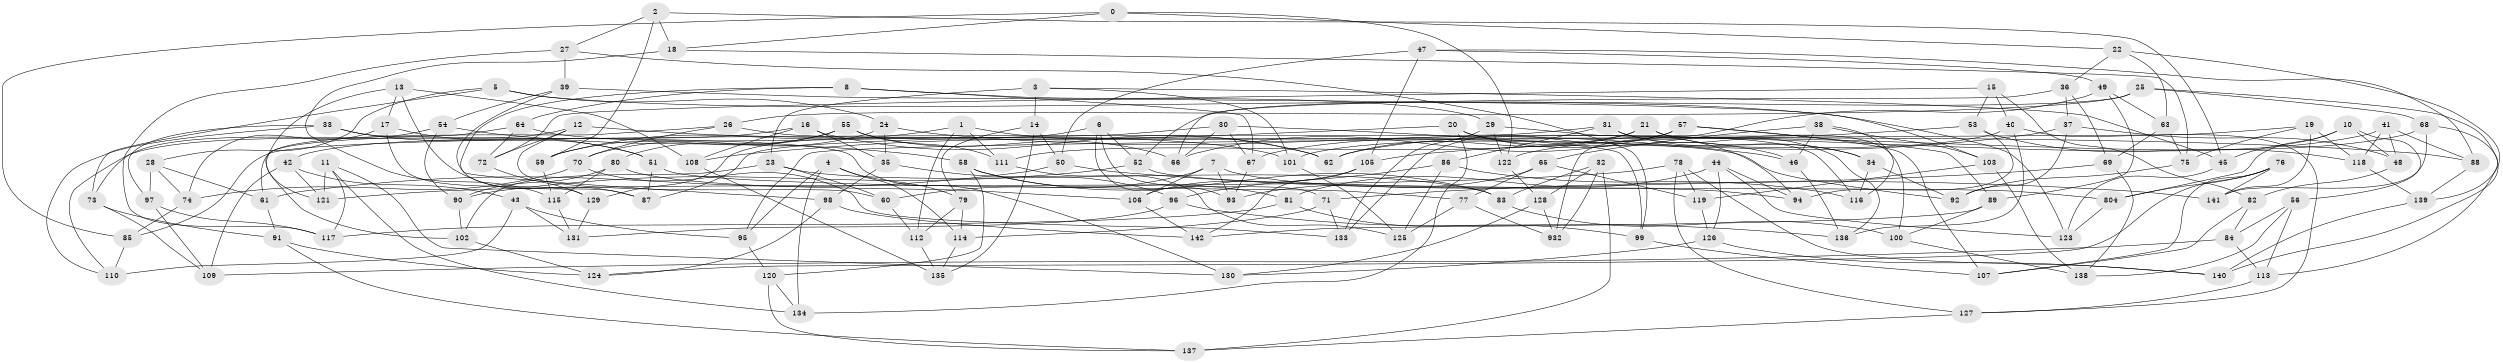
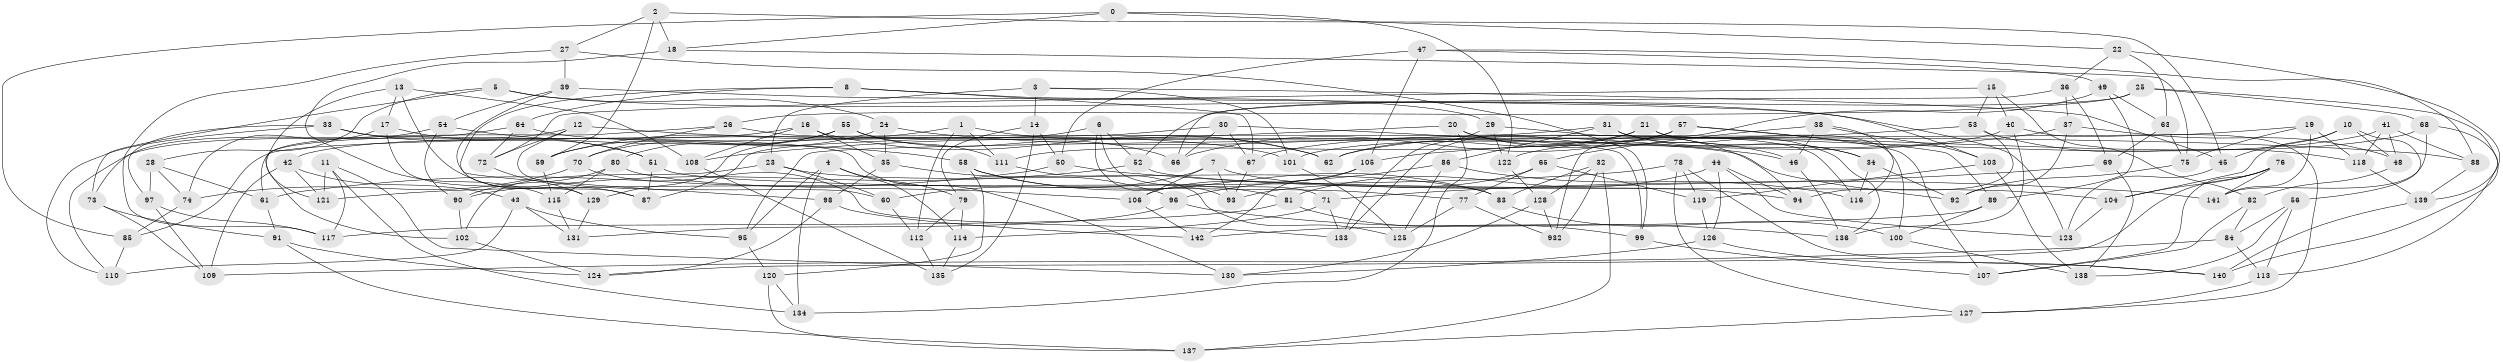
node "804": label "804" -> "104"
